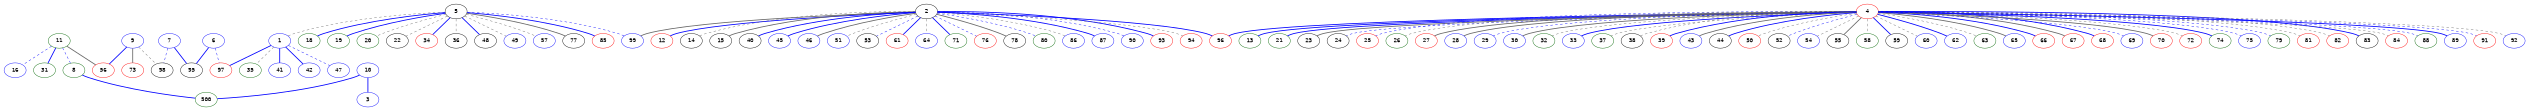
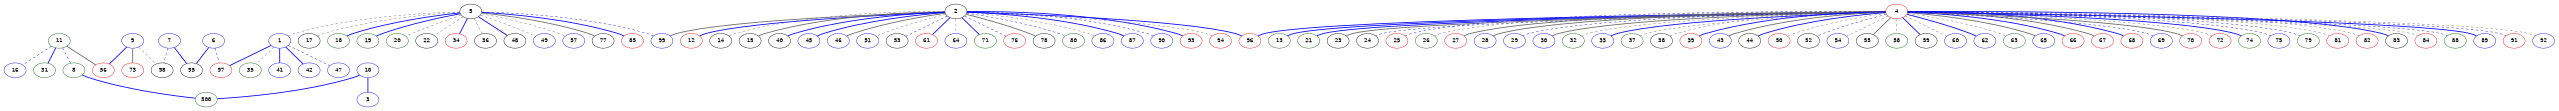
node "17": added
